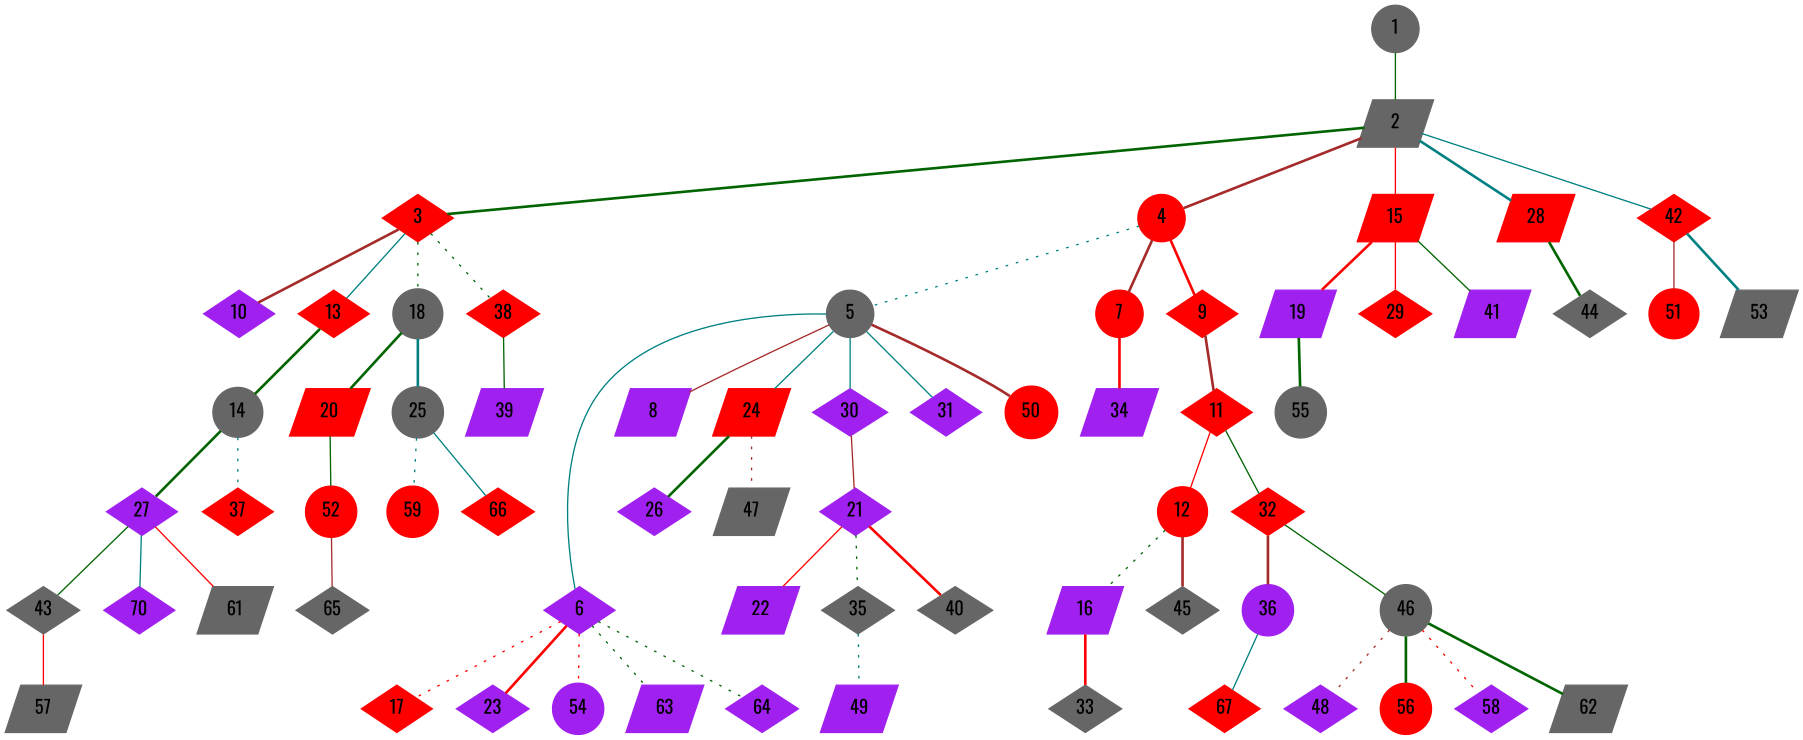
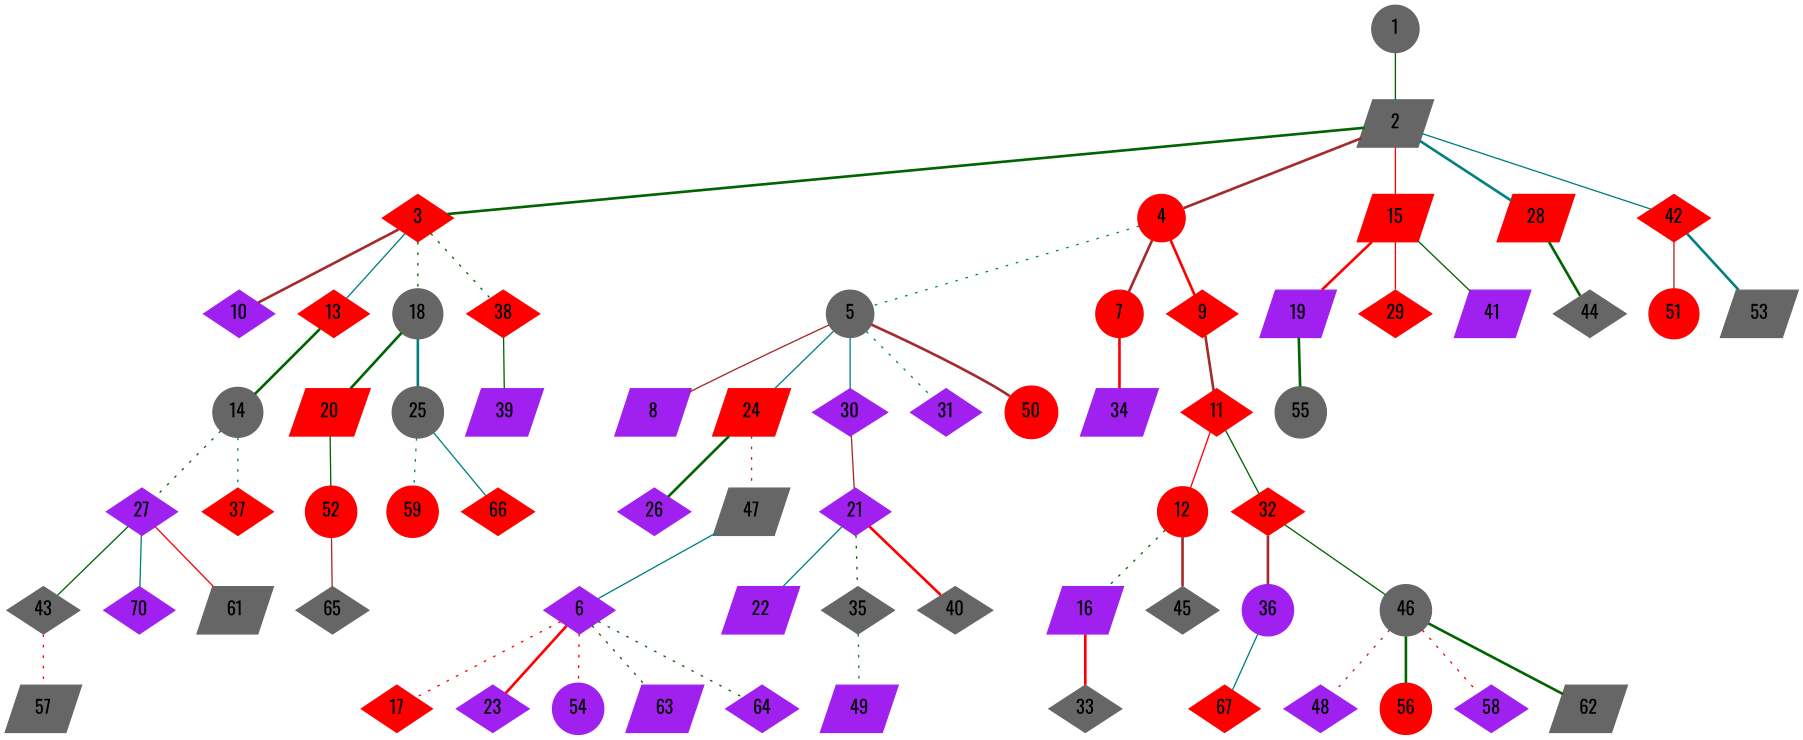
edge "5" -- "31": style solid -> dotted
edge "5" -- "6": now "47" -- "6"
edge "14" -- "27": style bold -> dotted
edge "21" -- "22": color red -> teal
edge "43" -- "57": style solid -> dotted
